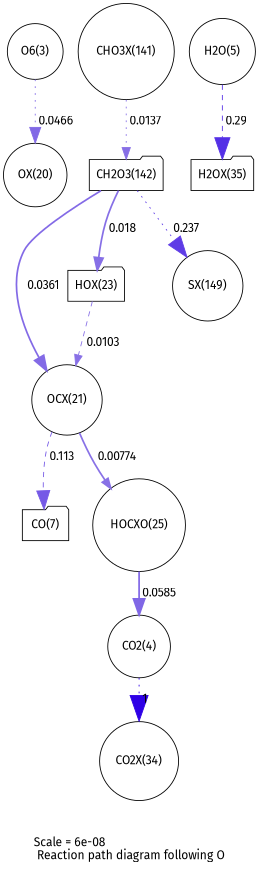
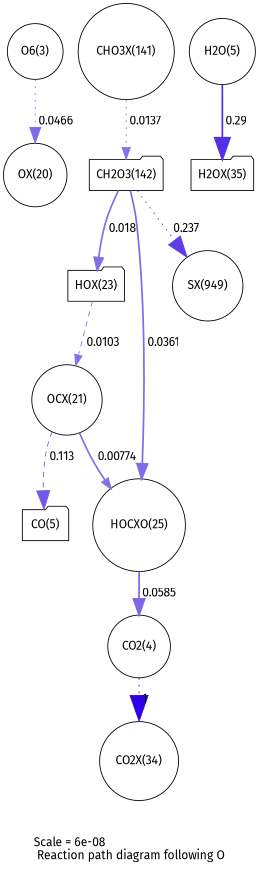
edge "H2O(5)" -> "H2OX(35)": style dashed -> bold
edge "CH2O3(142)" -> "OCX(21)": now "CH2O3(142)" -> "HOCXO(25)"
node "SX(149)": label "SX(149)" -> "SX(949)"
node "CO(7)": label "CO(7)" -> "CO(5)"
